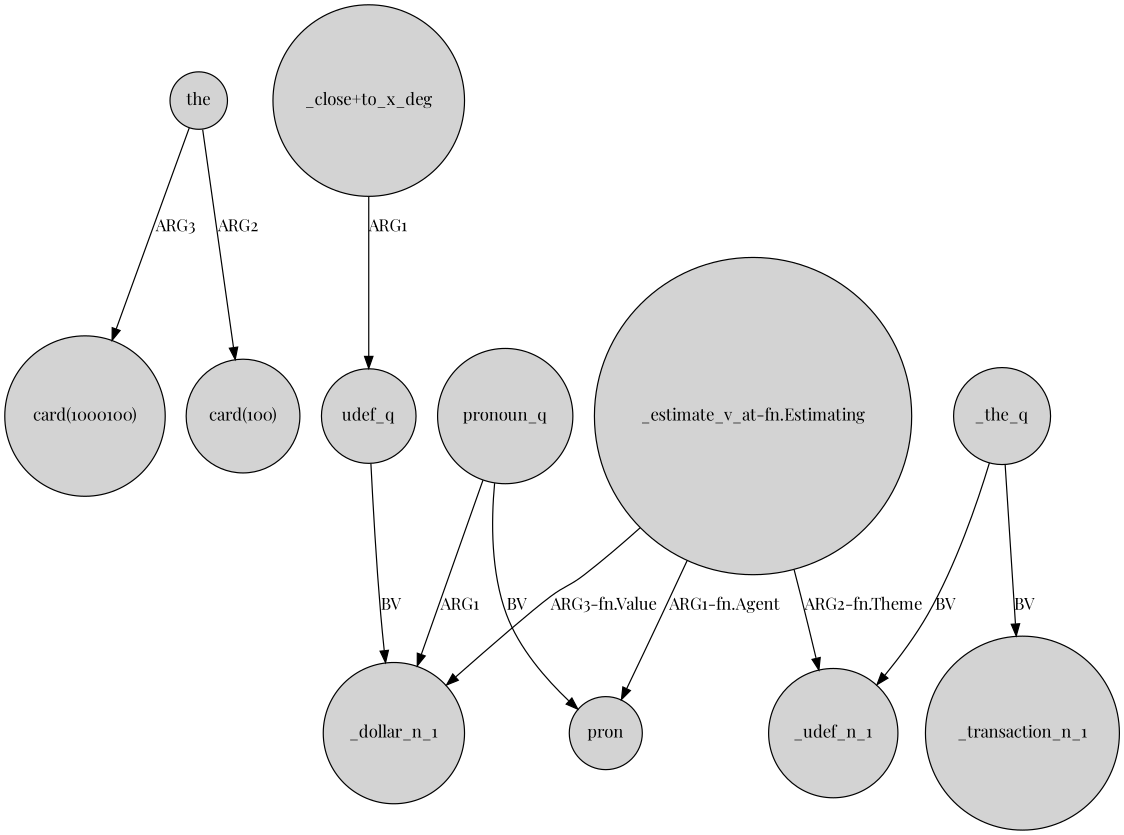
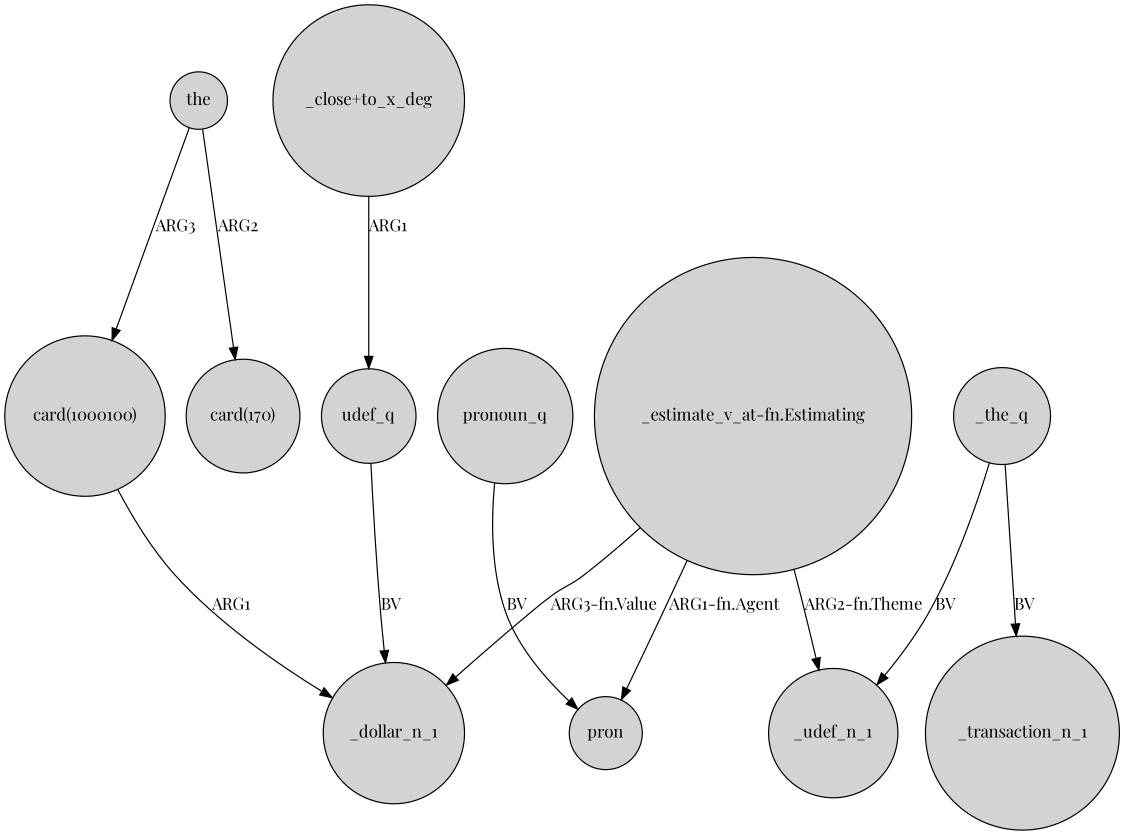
node "card(100)": label "card(100)" -> "card(170)"
edge "pronoun_q" -> "_dollar_n_1": now "card(1000100)" -> "_dollar_n_1"
